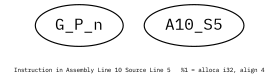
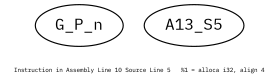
node "A10_S5": label "A10_S5" -> "A13_S5"
